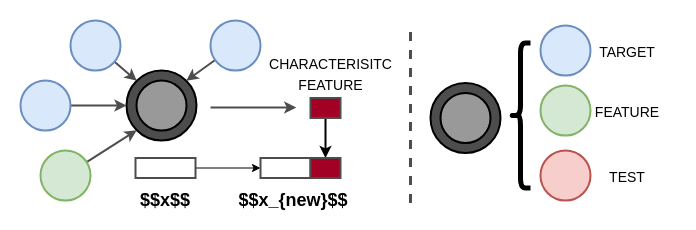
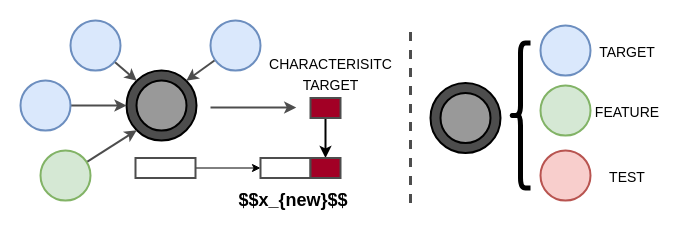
node "CHARACTERISITC FEATURE": label "CHARACTERISITC FEATURE" -> "CHARACTERISITC TARGET"
node "$$x$$": removed
